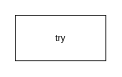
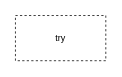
node "try": style solid -> dashed
